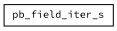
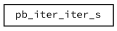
node "pb_field_iter_s": label "pb_field_iter_s" -> "pb_iter_iter_s"
